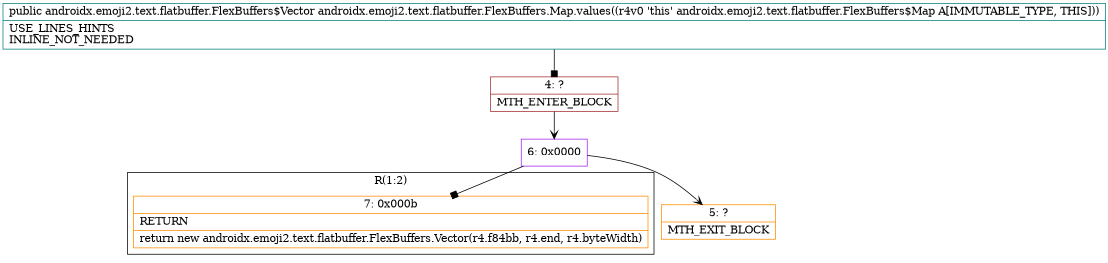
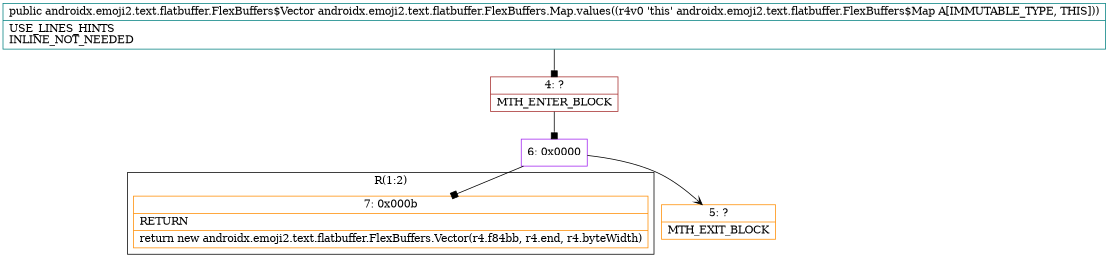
edge "4: ?" -> "6: 0x0000": arrowhead vee -> box
